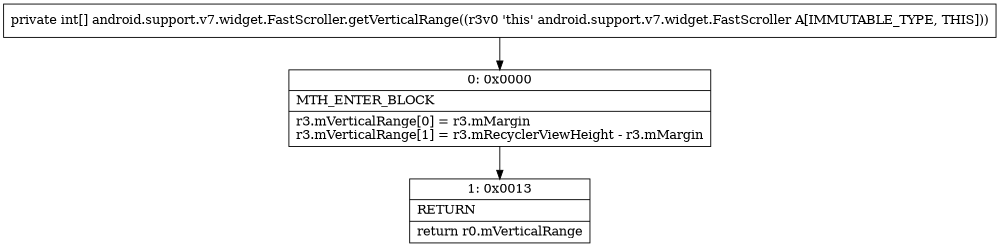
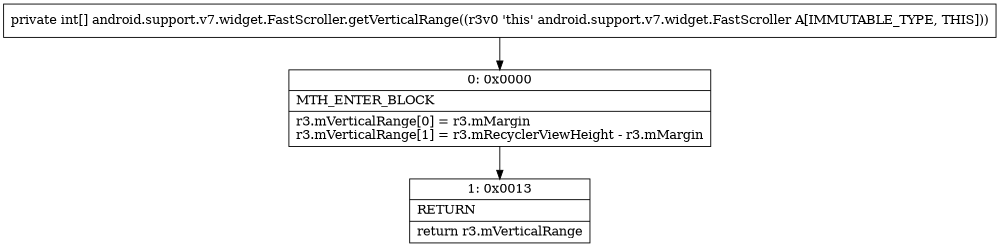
node "1: 0x0013": text "return r0.mVerticalRange" -> "return r3.mVerticalRange"
